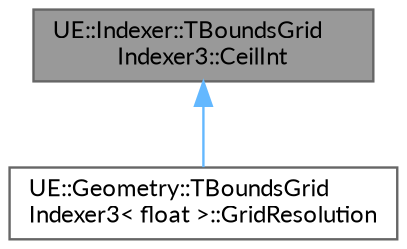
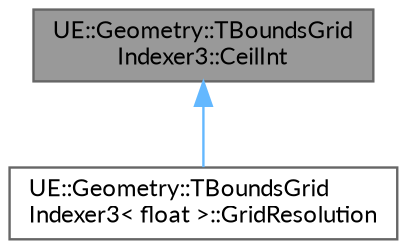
node "UE::Indexer::TBoundsGrid Indexer3::CeilInt": label "UE::Indexer::TBoundsGrid Indexer3::CeilInt" -> "UE::Geometry::TBoundsGrid Indexer3::CeilInt"
